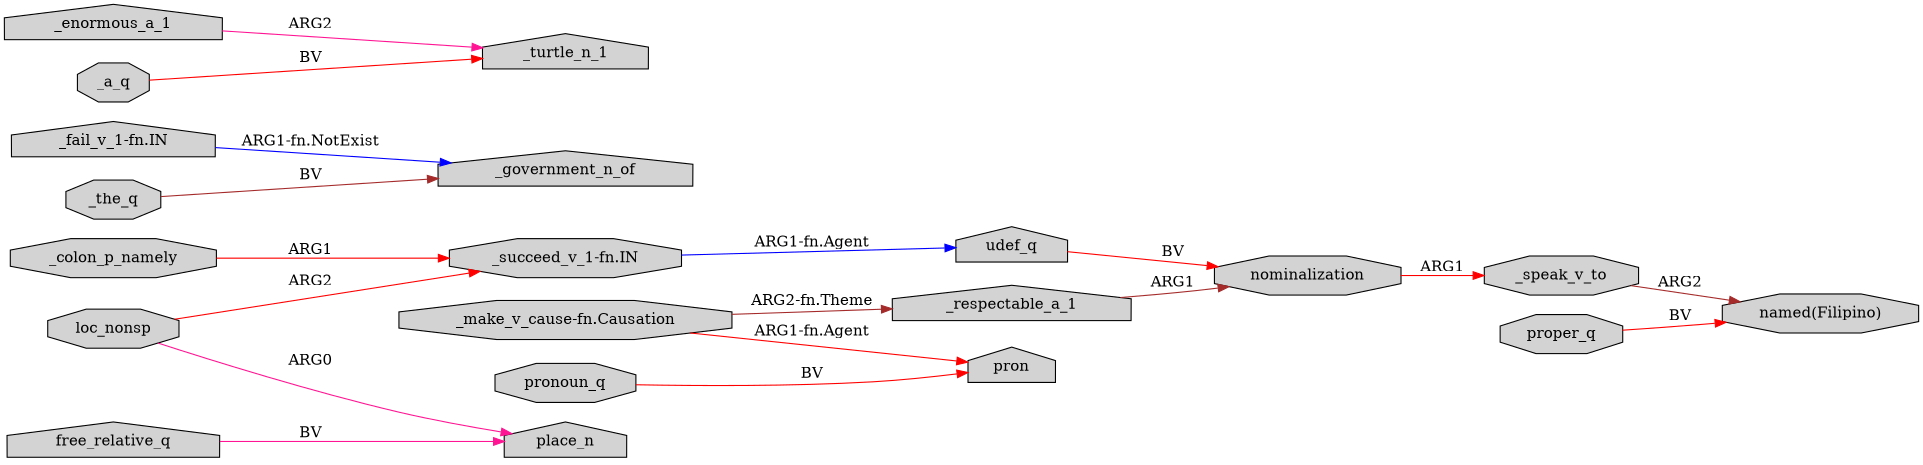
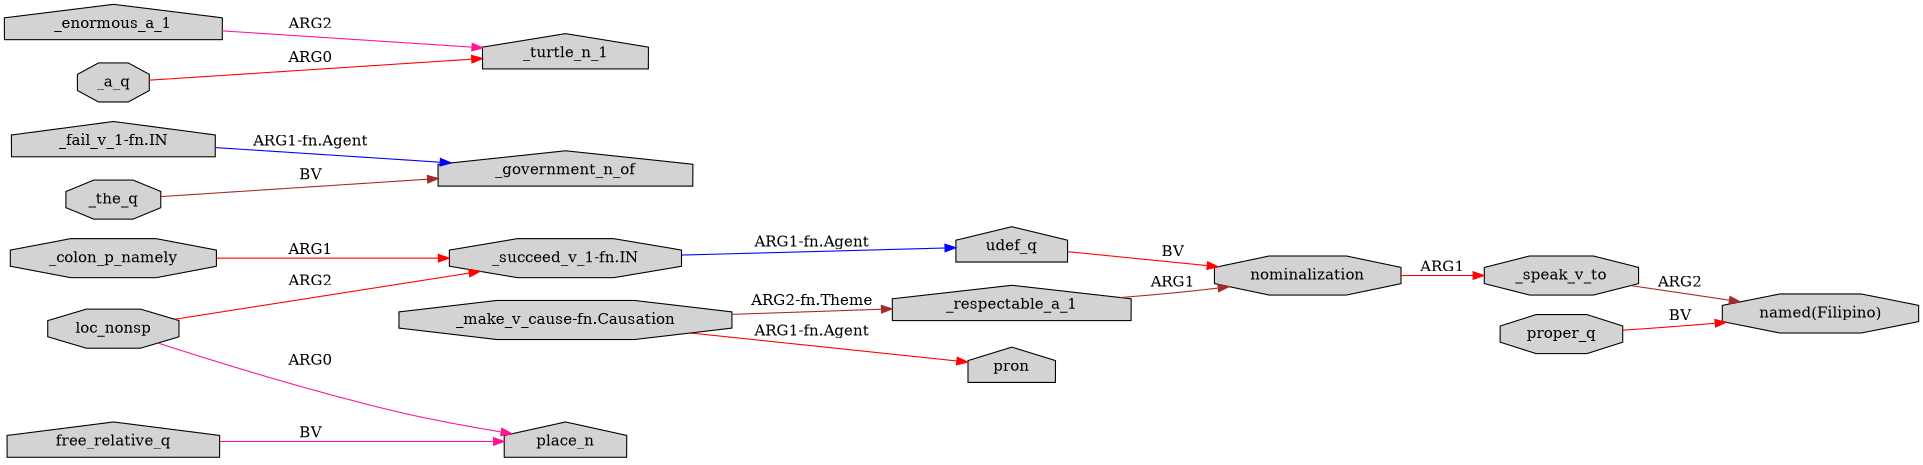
edge "_a_q" -> "_turtle_n_1": label "BV" -> "ARG0"
edge "_fail_v_1-fn.IN" -> "_government_n_of": label "ARG1-fn.NotExist" -> "ARG1-fn.Agent"
node "pronoun_q": removed
